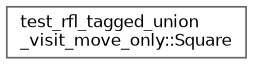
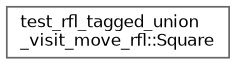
node "test_rfl_tagged_union _visit_move_only::Square": label "test_rfl_tagged_union _visit_move_only::Square" -> "test_rfl_tagged_union _visit_move_rfl::Square"
